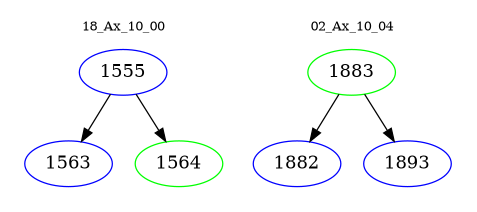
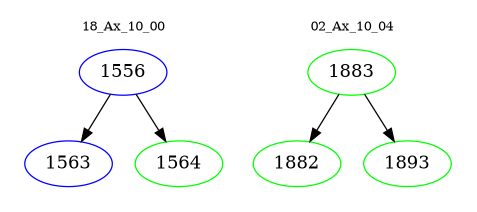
node "1555": label "1555" -> "1556"
node "1882": color blue -> green
node "1893": color blue -> green
